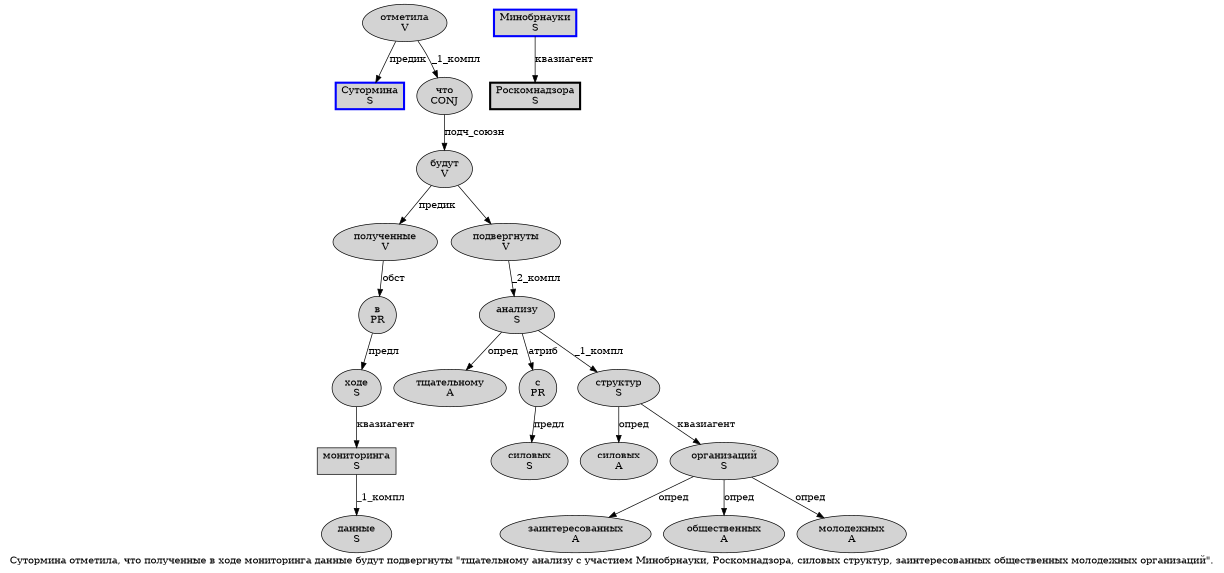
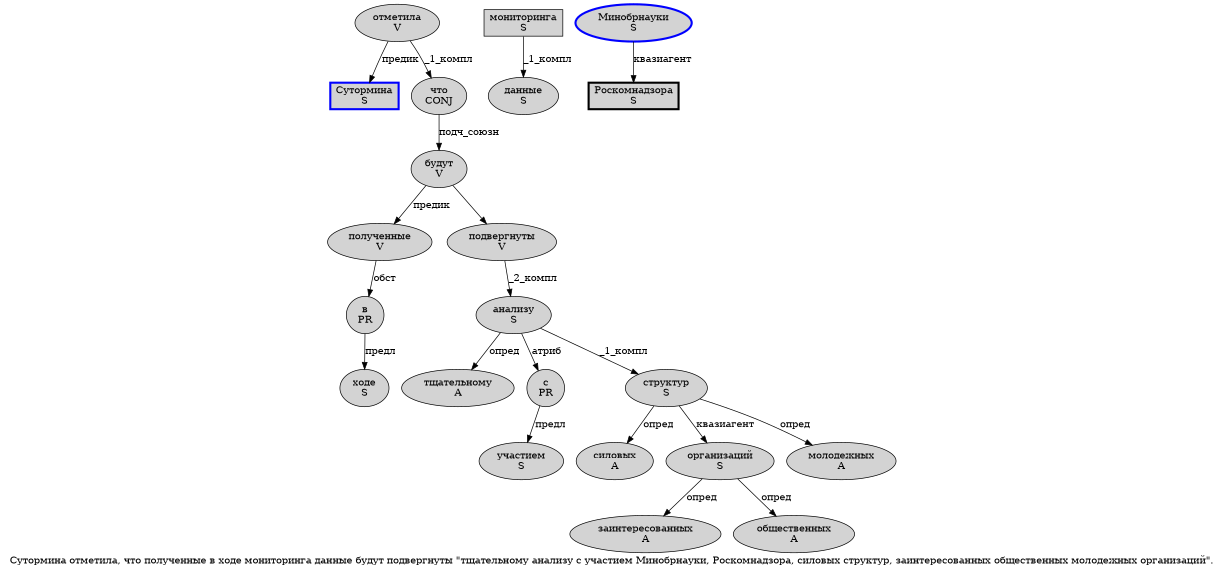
node "Минобрнауки S": shape box -> ellipse
edge "ходе S" -> "мониторинга S": removed, label "квазиагент"
node "силовых S": label "силовых S" -> "участием S"
edge "организаций S" -> "молодежных A": now "структур S" -> "молодежных A"
